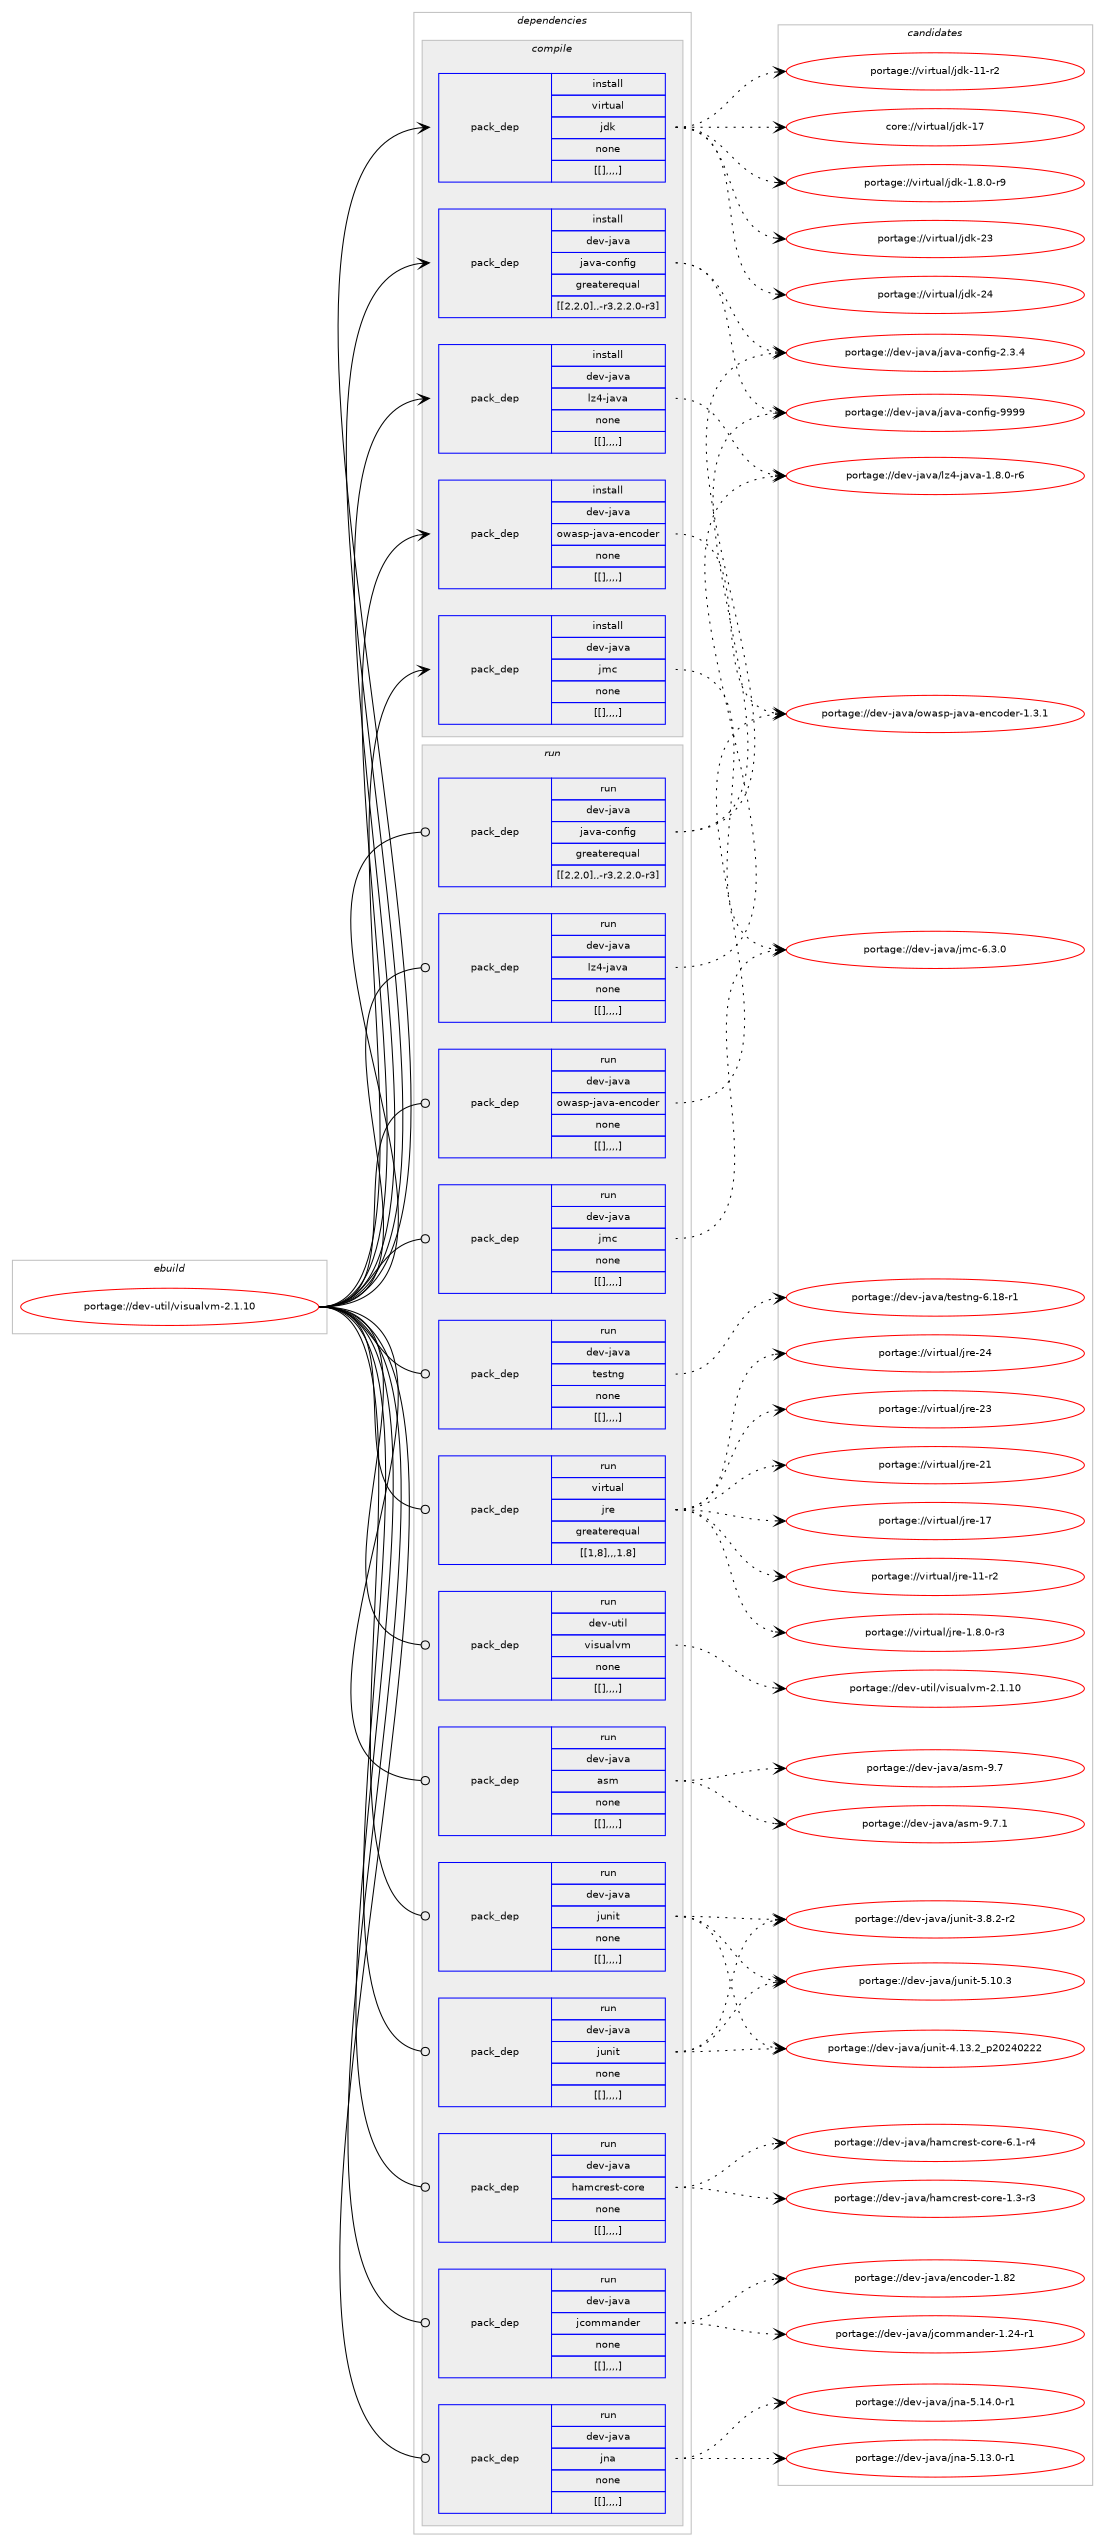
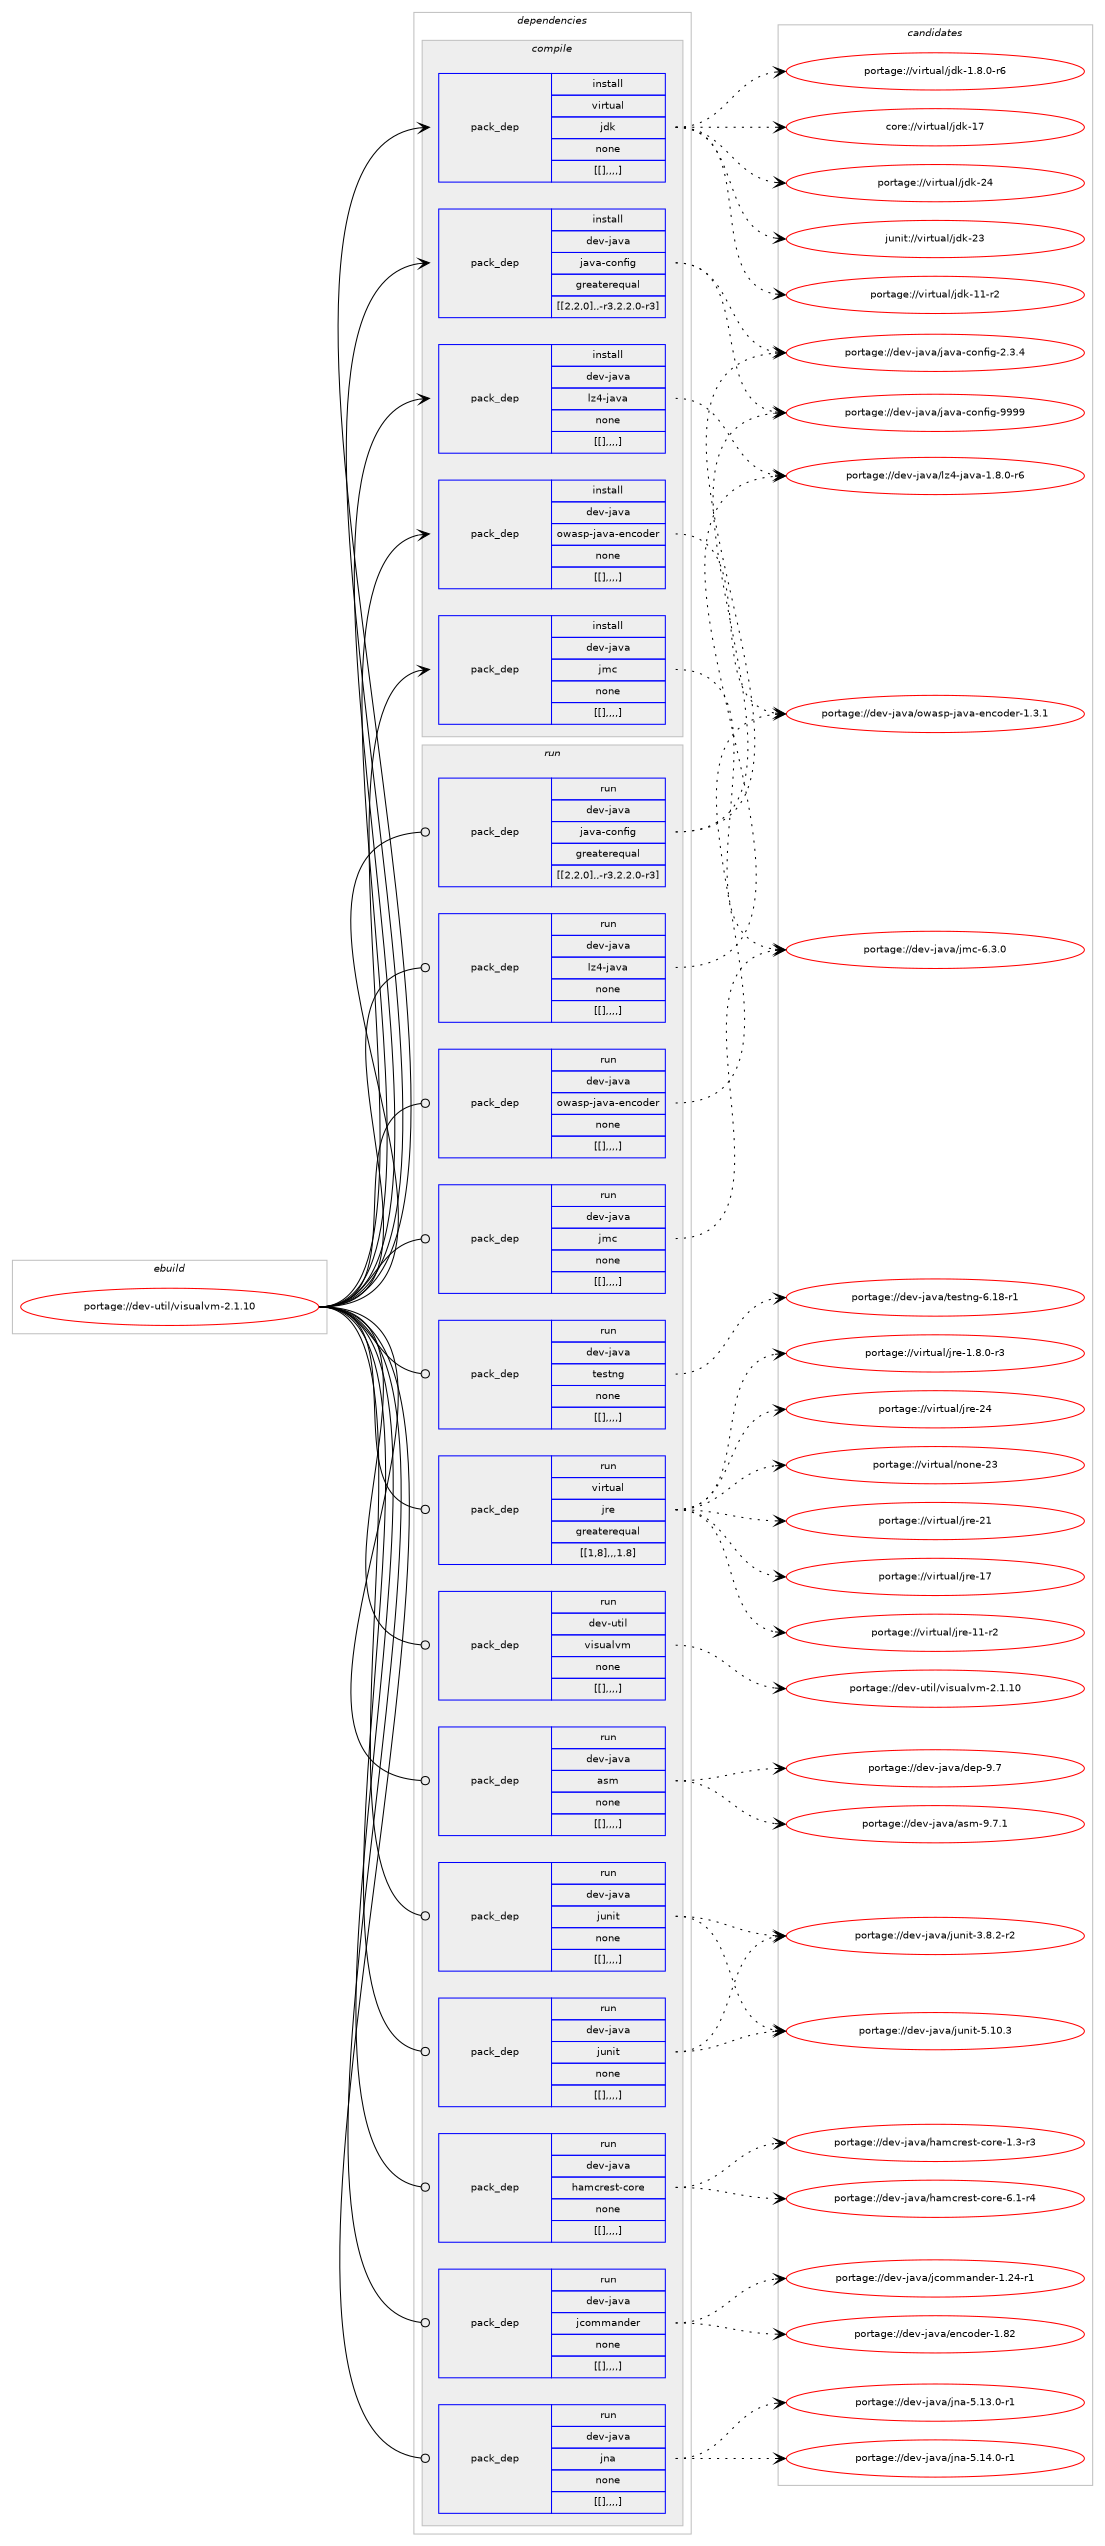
node "portage://virtual/jdk-1.8.0-r9": label "portage://virtual/jdk-1.8.0-r9" -> "portage://virtual/jdk-1.8.0-r6"
node "portage://virtual/jdk-23": label "portage://virtual/jdk-23" -> "junit://virtual/jdk-23"
node "portage://virtual/jre-23": label "portage://virtual/jre-23" -> "portage://virtual/none-23"
node "portage://dev-java/asm-9.7": label "portage://dev-java/asm-9.7" -> "portage://dev-java/dep-9.7"
node "portage://dev-java/junit-4.13.2_p20240222": removed
